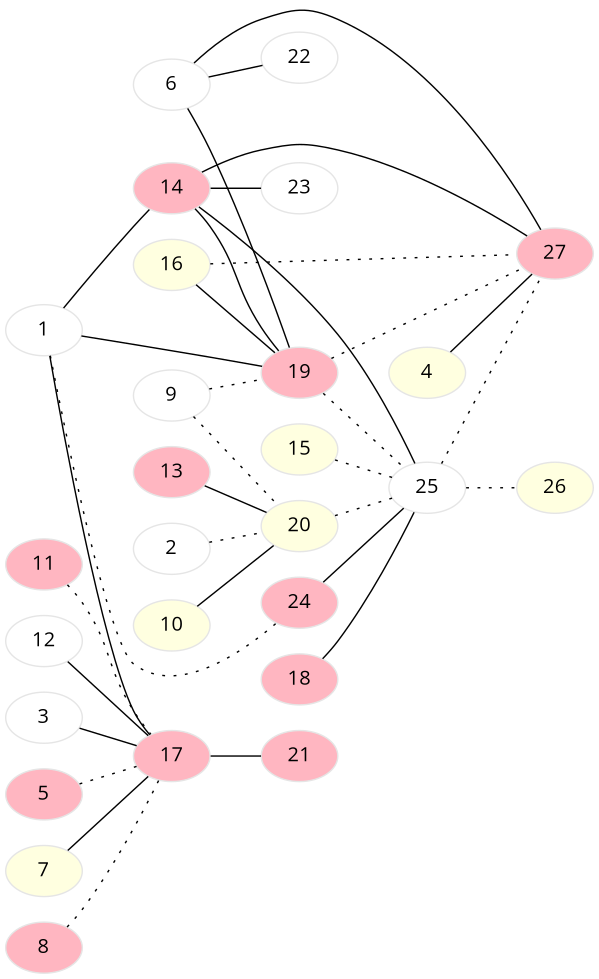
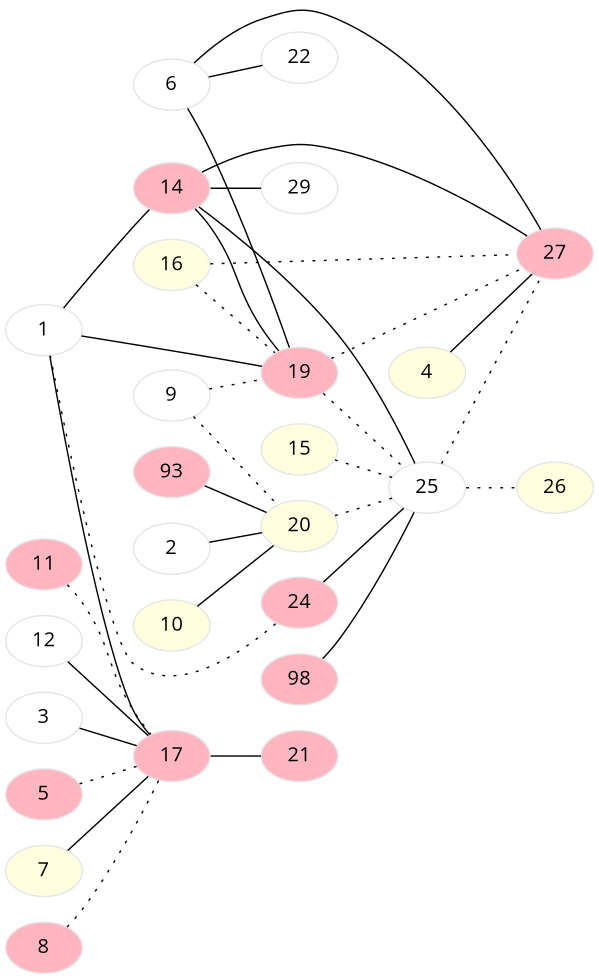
node "23": label "23" -> "29"
edge "16" -- "19": style solid -> dotted
node "13": label "13" -> "93"
edge "20" -- "2": style dotted -> solid
node "18": label "18" -> "98"
